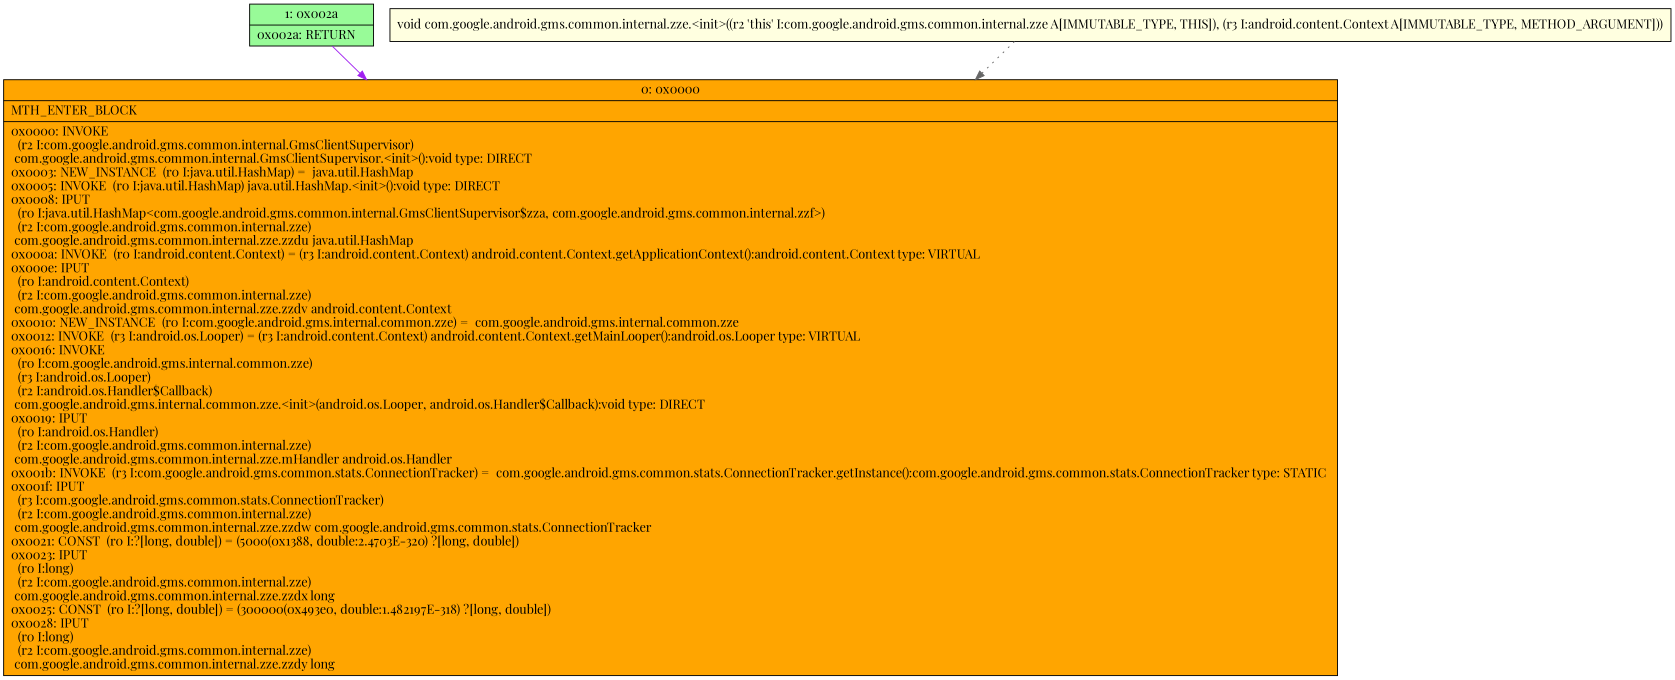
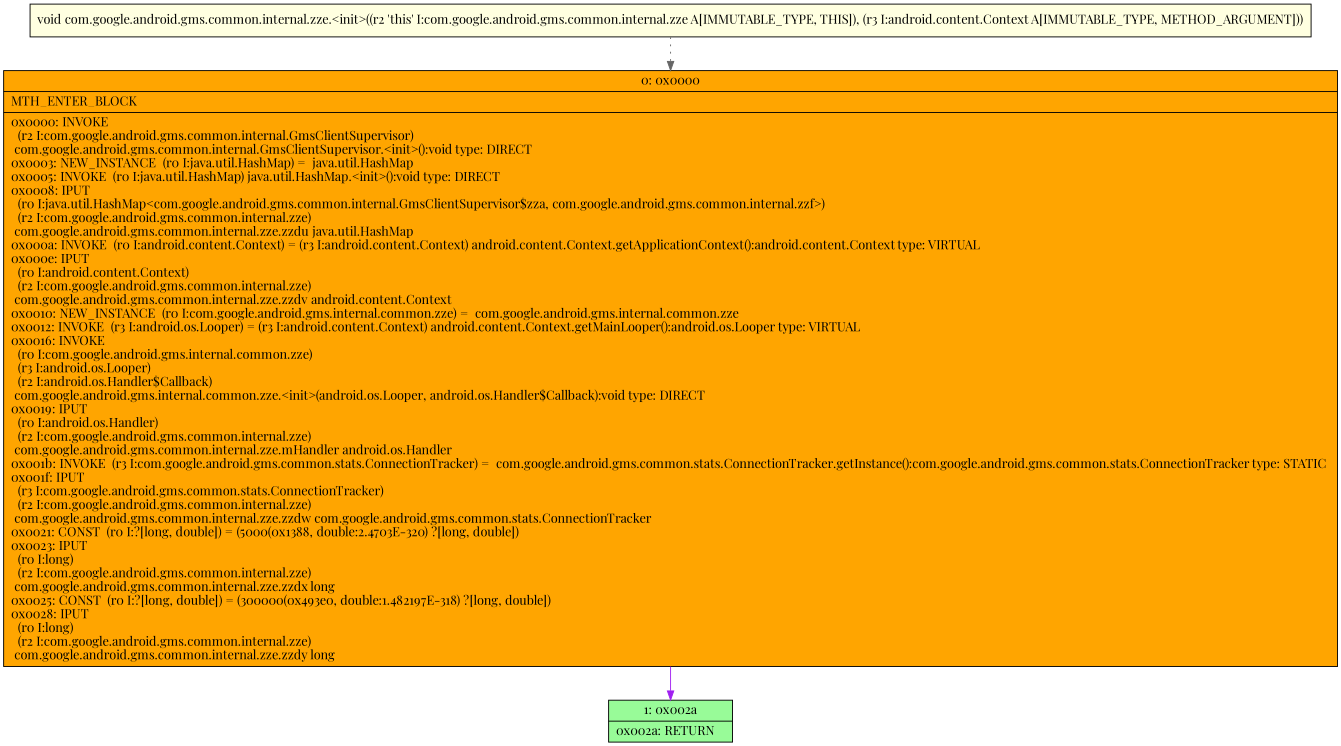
edge "1: 0x002a" -> "0: 0x0000": reversed
